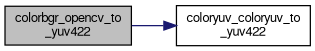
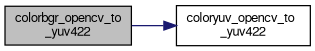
node "coloryuv_coloryuv_to _yuv422": label "coloryuv_coloryuv_to _yuv422" -> "coloryuv_opencv_to _yuv422"
